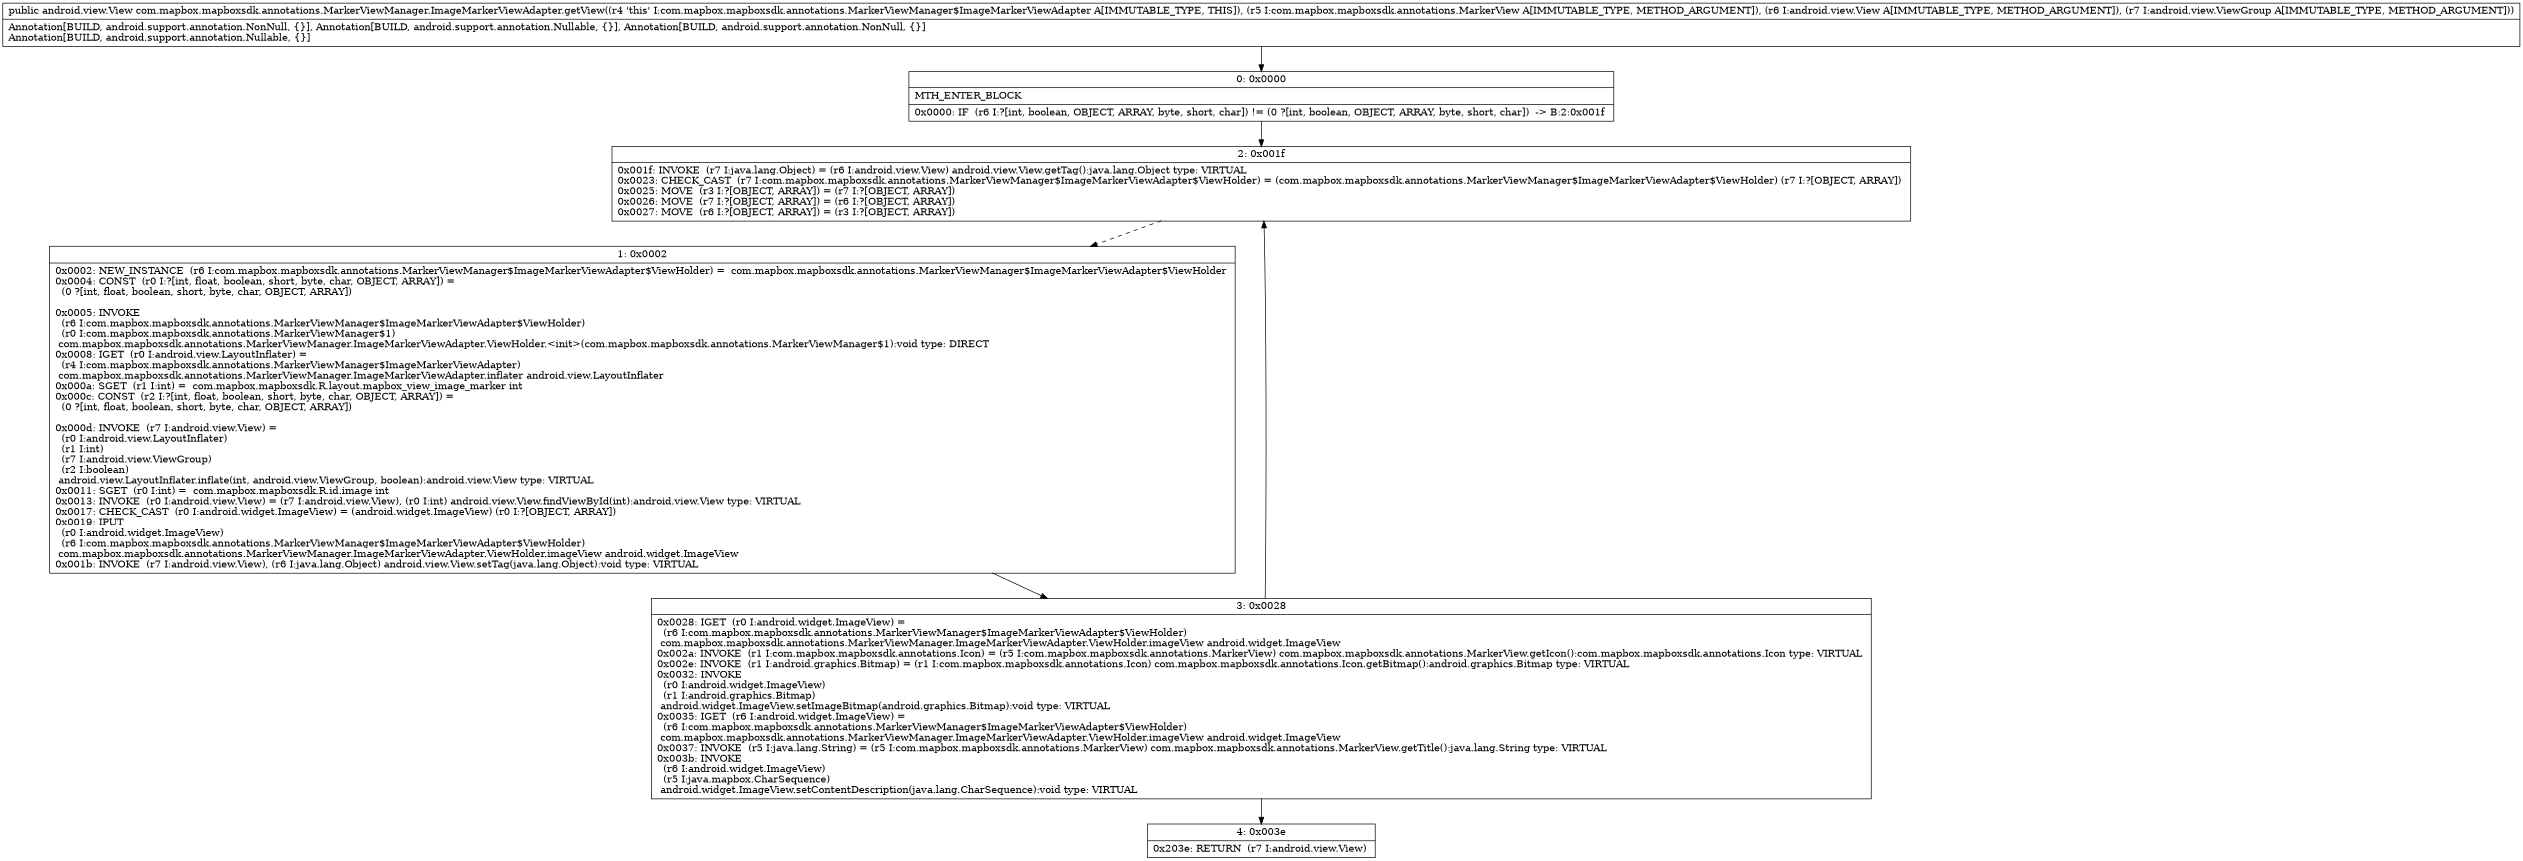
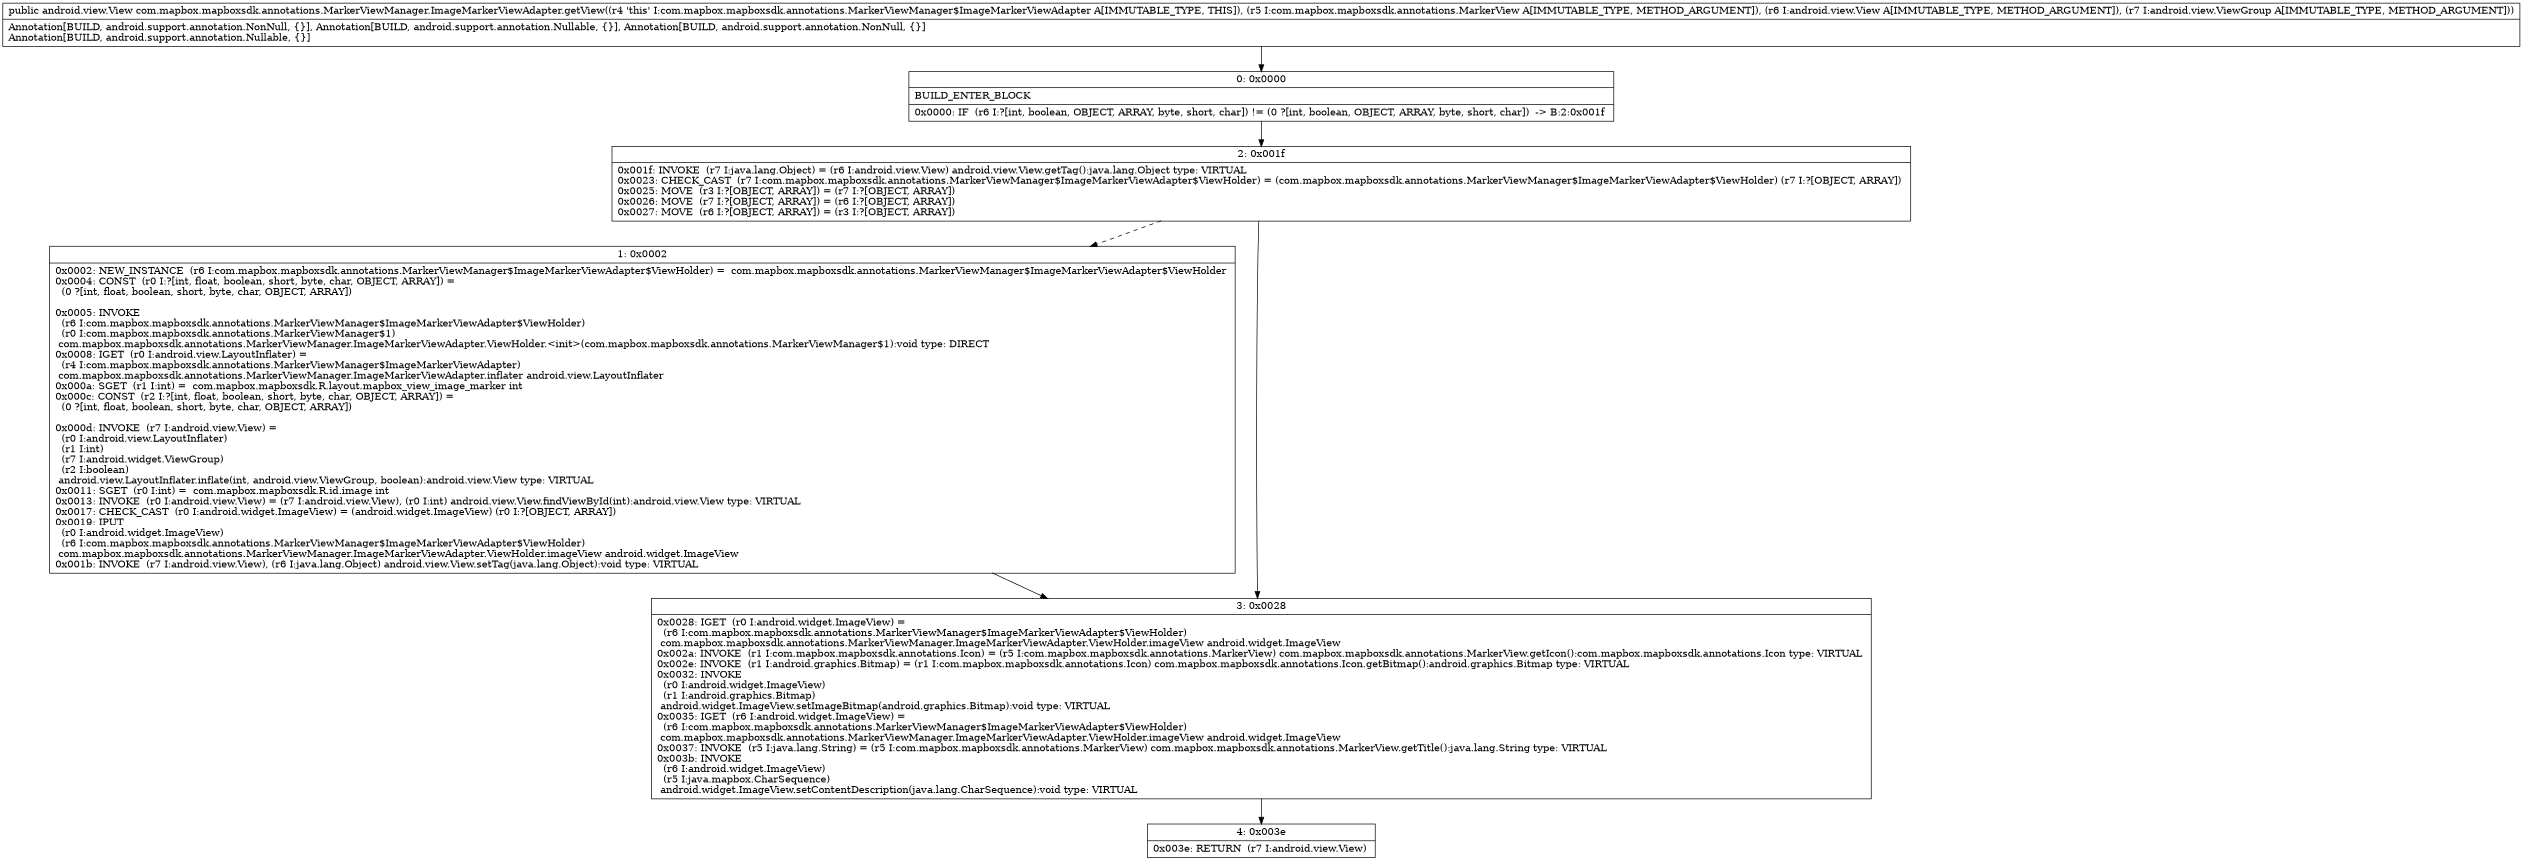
node "0: 0x0000": text "MTH_ENTER_BLOCK" -> "BUILD_ENTER_BLOCK"
edge "3: 0x0028" -> "2: 0x001f": reversed
node "1: 0x0002": text "(r7 I:android.view.ViewGroup)" -> "(r7 I:android.widget.ViewGroup)"
node "4: 0x003e": text "0x203e: RETURN  (r7 I:android.view.View)" -> "0x003e: RETURN  (r7 I:android.view.View)"
